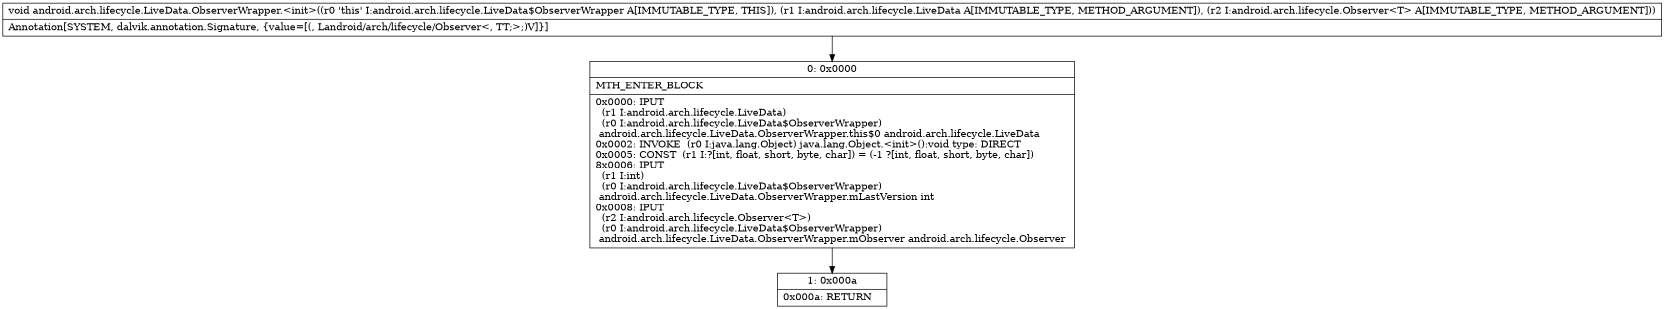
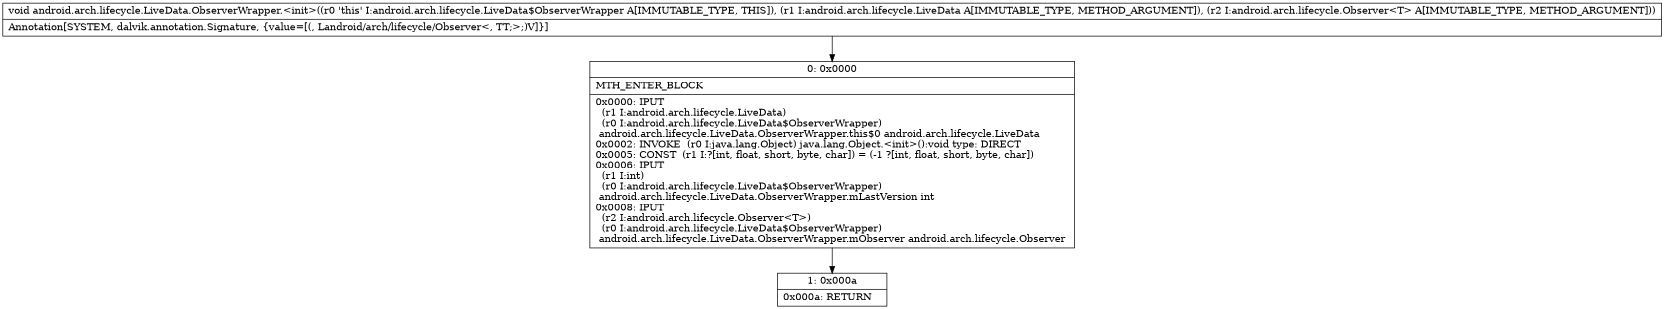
node "0: 0x0000": text "8x0006: IPUT" -> "0x0006: IPUT"
